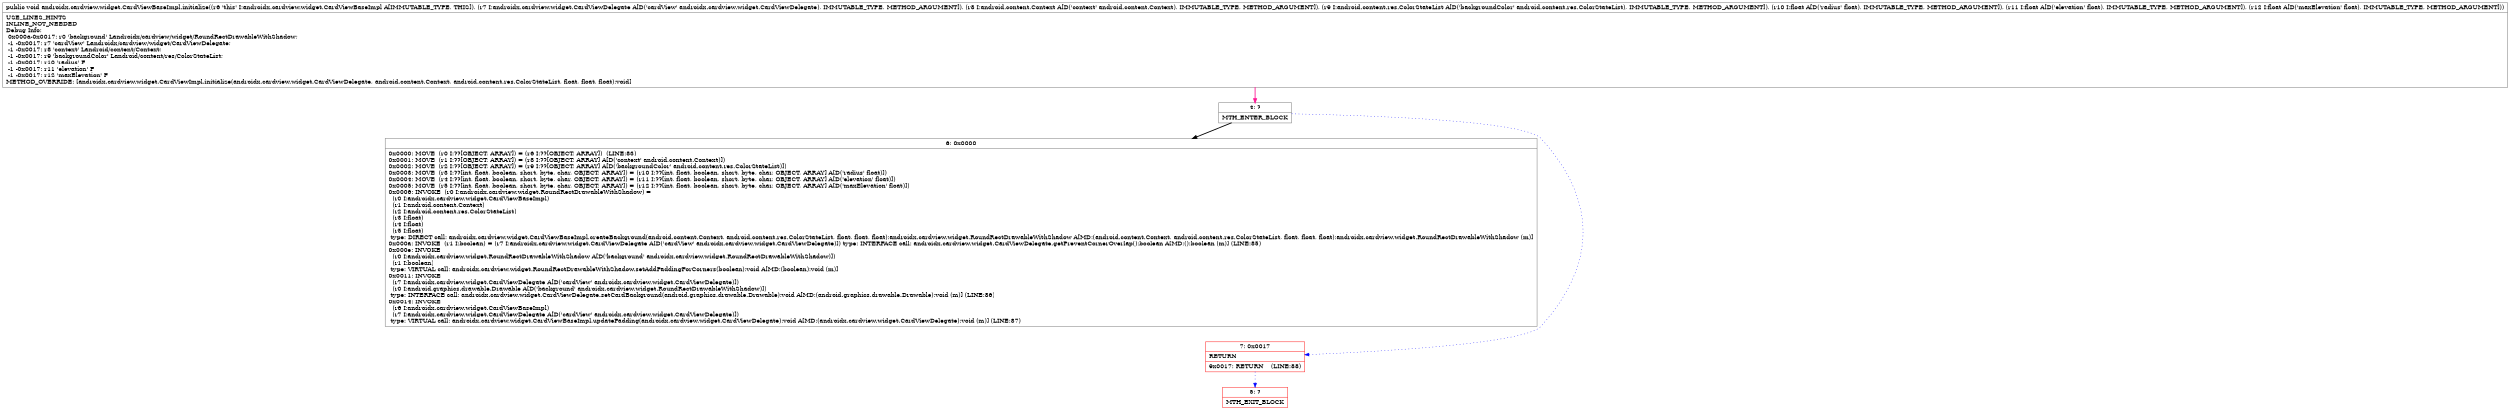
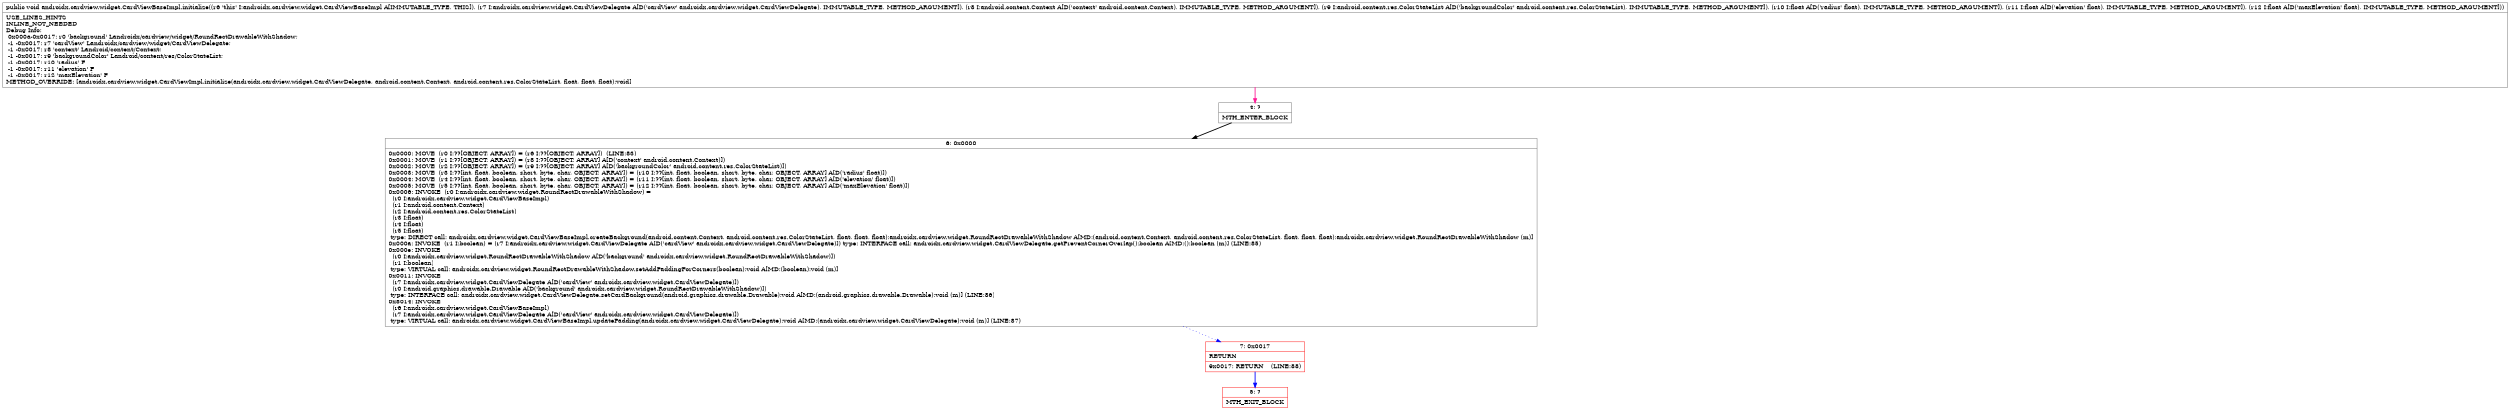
edge "4: ?" -> "7: 0x0017": now "6: 0x0000" -> "7: 0x0017"
node "6: 0x0000": text "0x0014: INVOKE" -> "0x8014: INVOKE"
edge "7: 0x0017" -> "5: ?": style dotted -> bold
